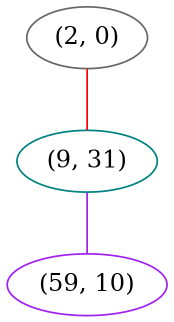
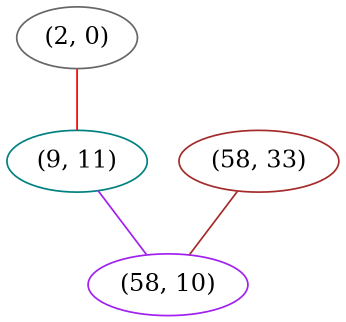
node "(9, 31)": label "(9, 31)" -> "(9, 11)"
node "(58, 33)": added
node "(59, 10)": label "(59, 10)" -> "(58, 10)"
